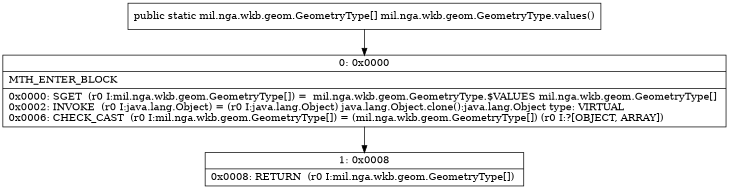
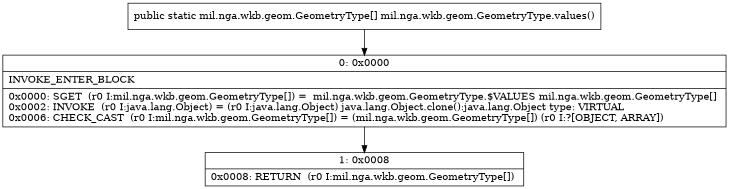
node "0: 0x0000": text "MTH_ENTER_BLOCK" -> "INVOKE_ENTER_BLOCK"
